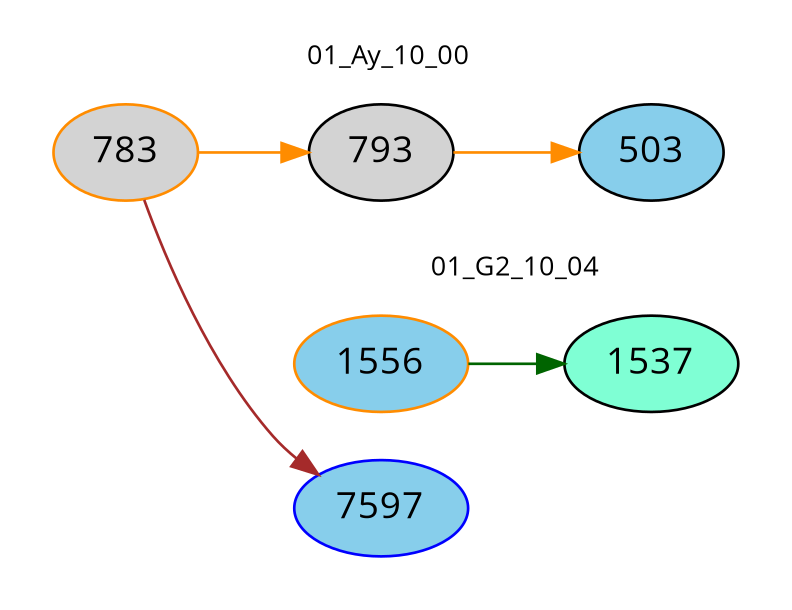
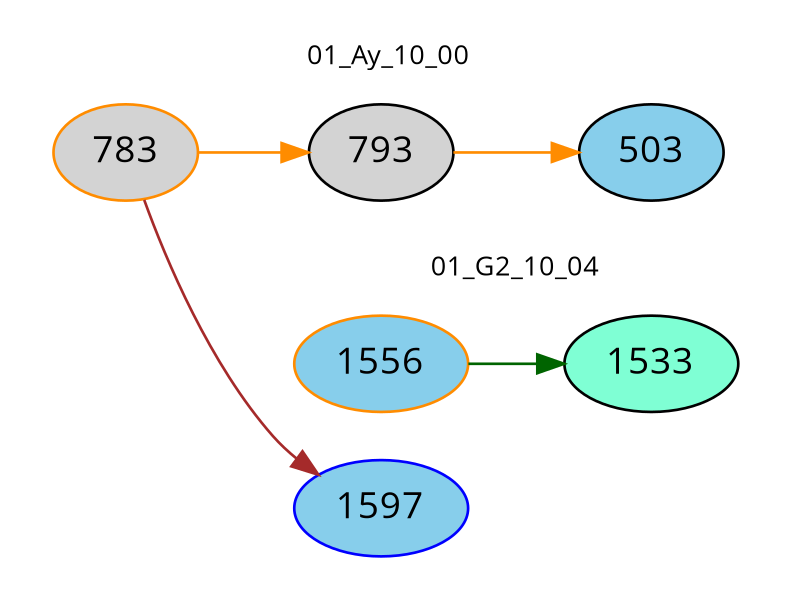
node "1537": label "1537" -> "1533"
node "7597": label "7597" -> "1597"
